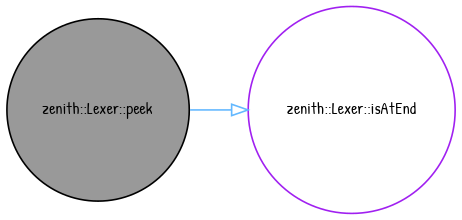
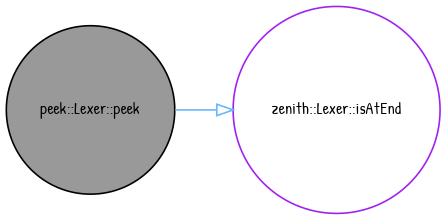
node "zenith::Lexer::peek": label "zenith::Lexer::peek" -> "peek::Lexer::peek"
